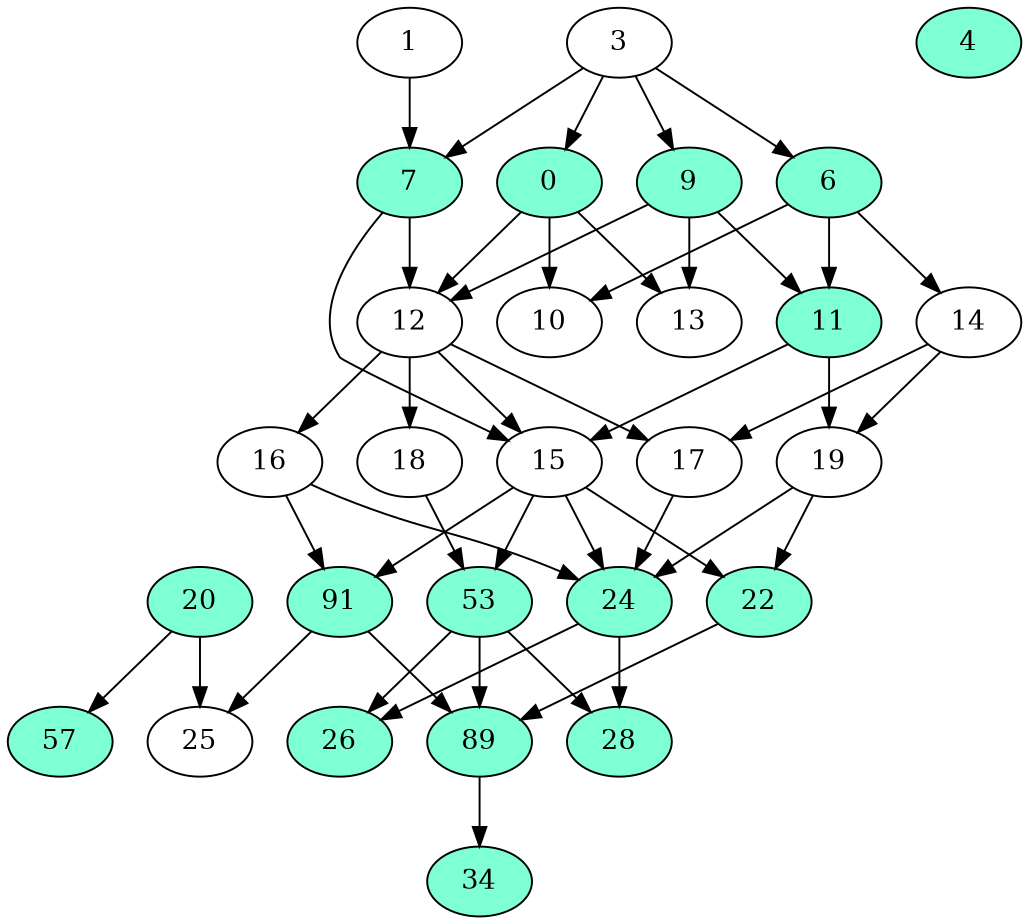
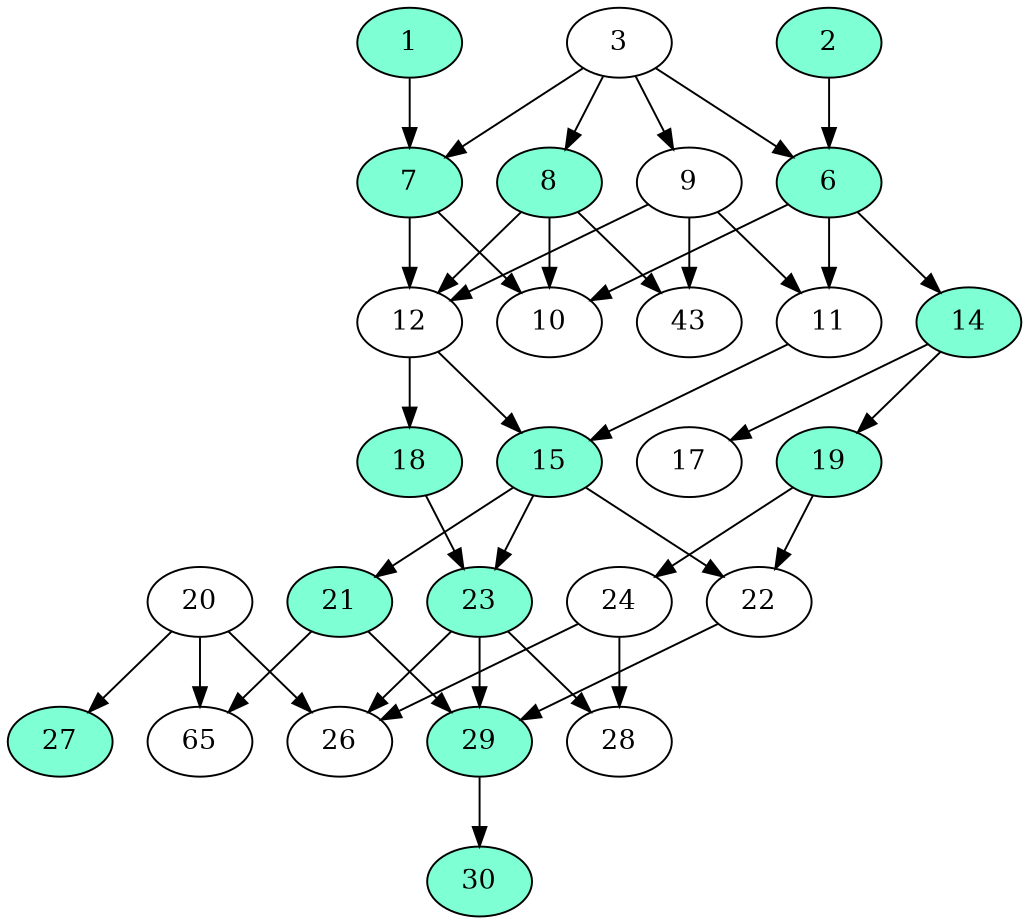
node "1": fillcolor white -> aquamarine
node "2": added
node "4": removed
node "0": label "0" -> "8"
node "9": fillcolor aquamarine -> white
node "13": label "13" -> "43"
node "11": fillcolor aquamarine -> white
node "14": fillcolor white -> aquamarine
edge "7" -> "15": now "7" -> "10"
edge "11" -> "19": removed
edge "12" -> "17": removed
node "16": removed
node "18": fillcolor white -> aquamarine
node "15": fillcolor white -> aquamarine
node "19": fillcolor white -> aquamarine
edge "17" -> "24": removed
edge "15" -> "24": removed
node "20": fillcolor aquamarine -> white
node "91": label "91" -> "21"
node "53": label "53" -> "23"
node "24": fillcolor aquamarine -> white
node "22": fillcolor aquamarine -> white
edge "20" -> "26": added
node "57": label "57" -> "27"
node "25": label "25" -> "65"
node "26": fillcolor aquamarine -> white
node "89": label "89" -> "29"
node "28": fillcolor aquamarine -> white
node "34": label "34" -> "30"
